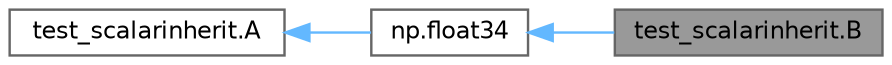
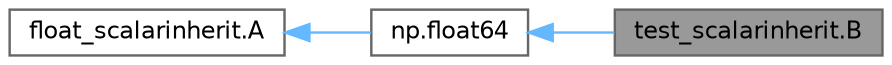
node "test_scalarinherit.A": label "test_scalarinherit.A" -> "float_scalarinherit.A"
node "np.float34": label "np.float34" -> "np.float64"
